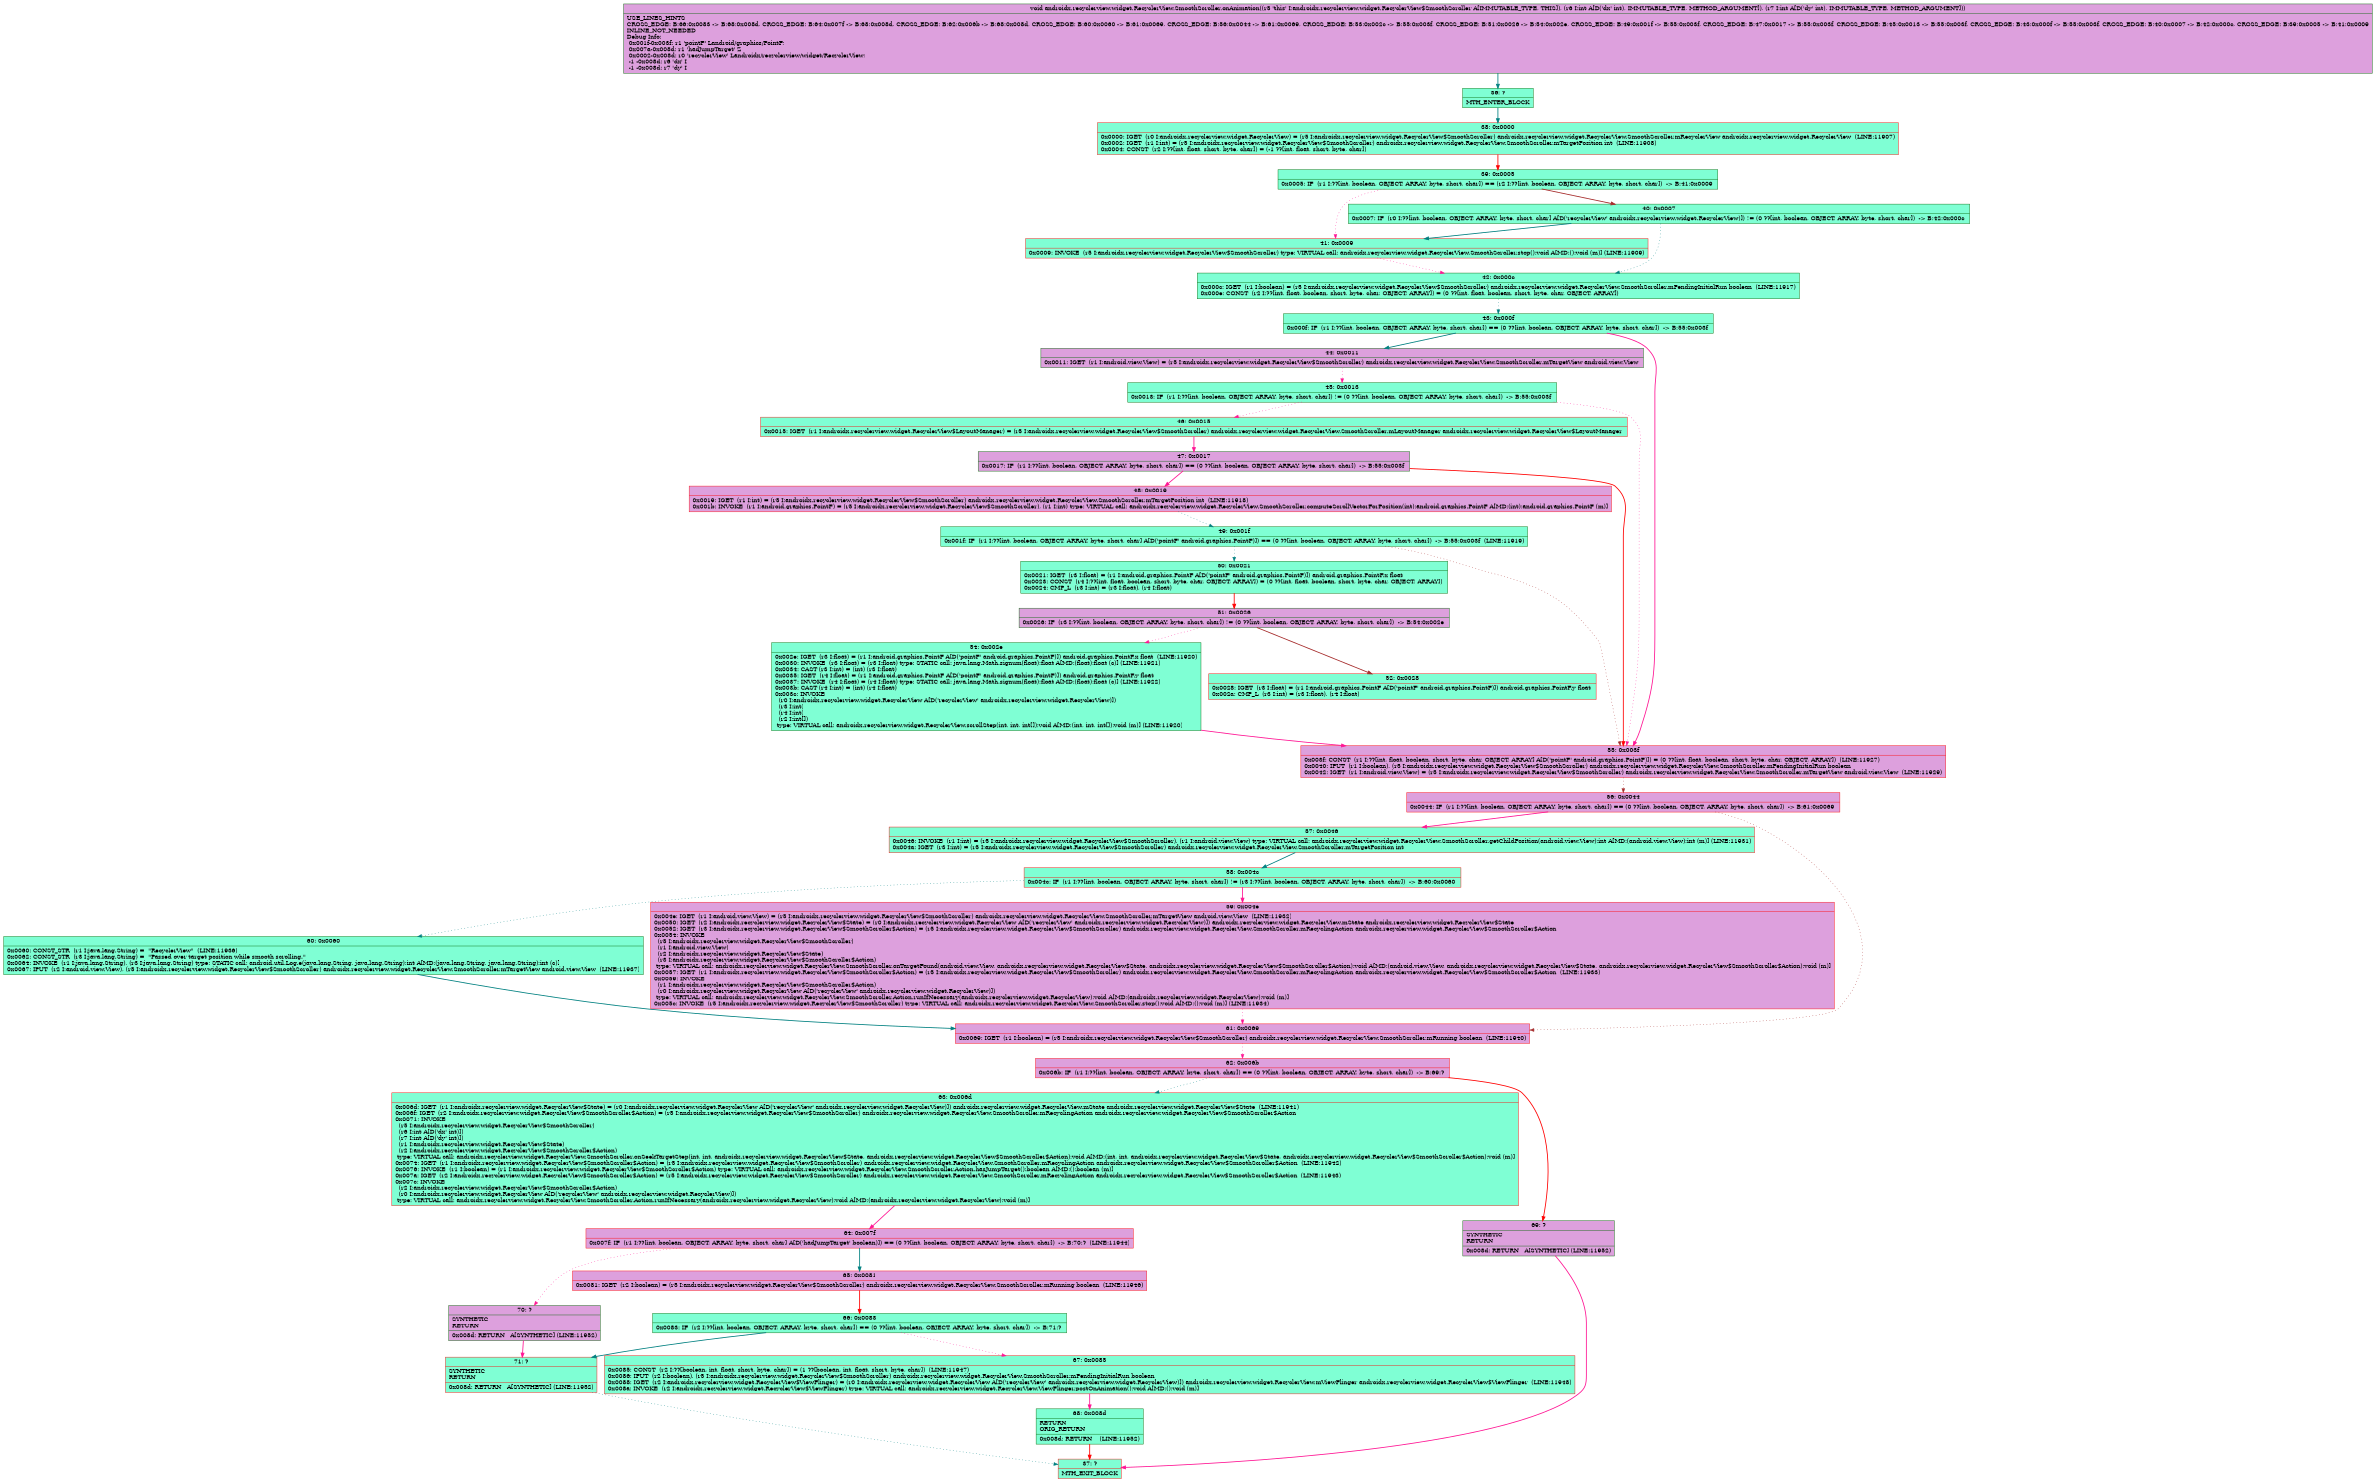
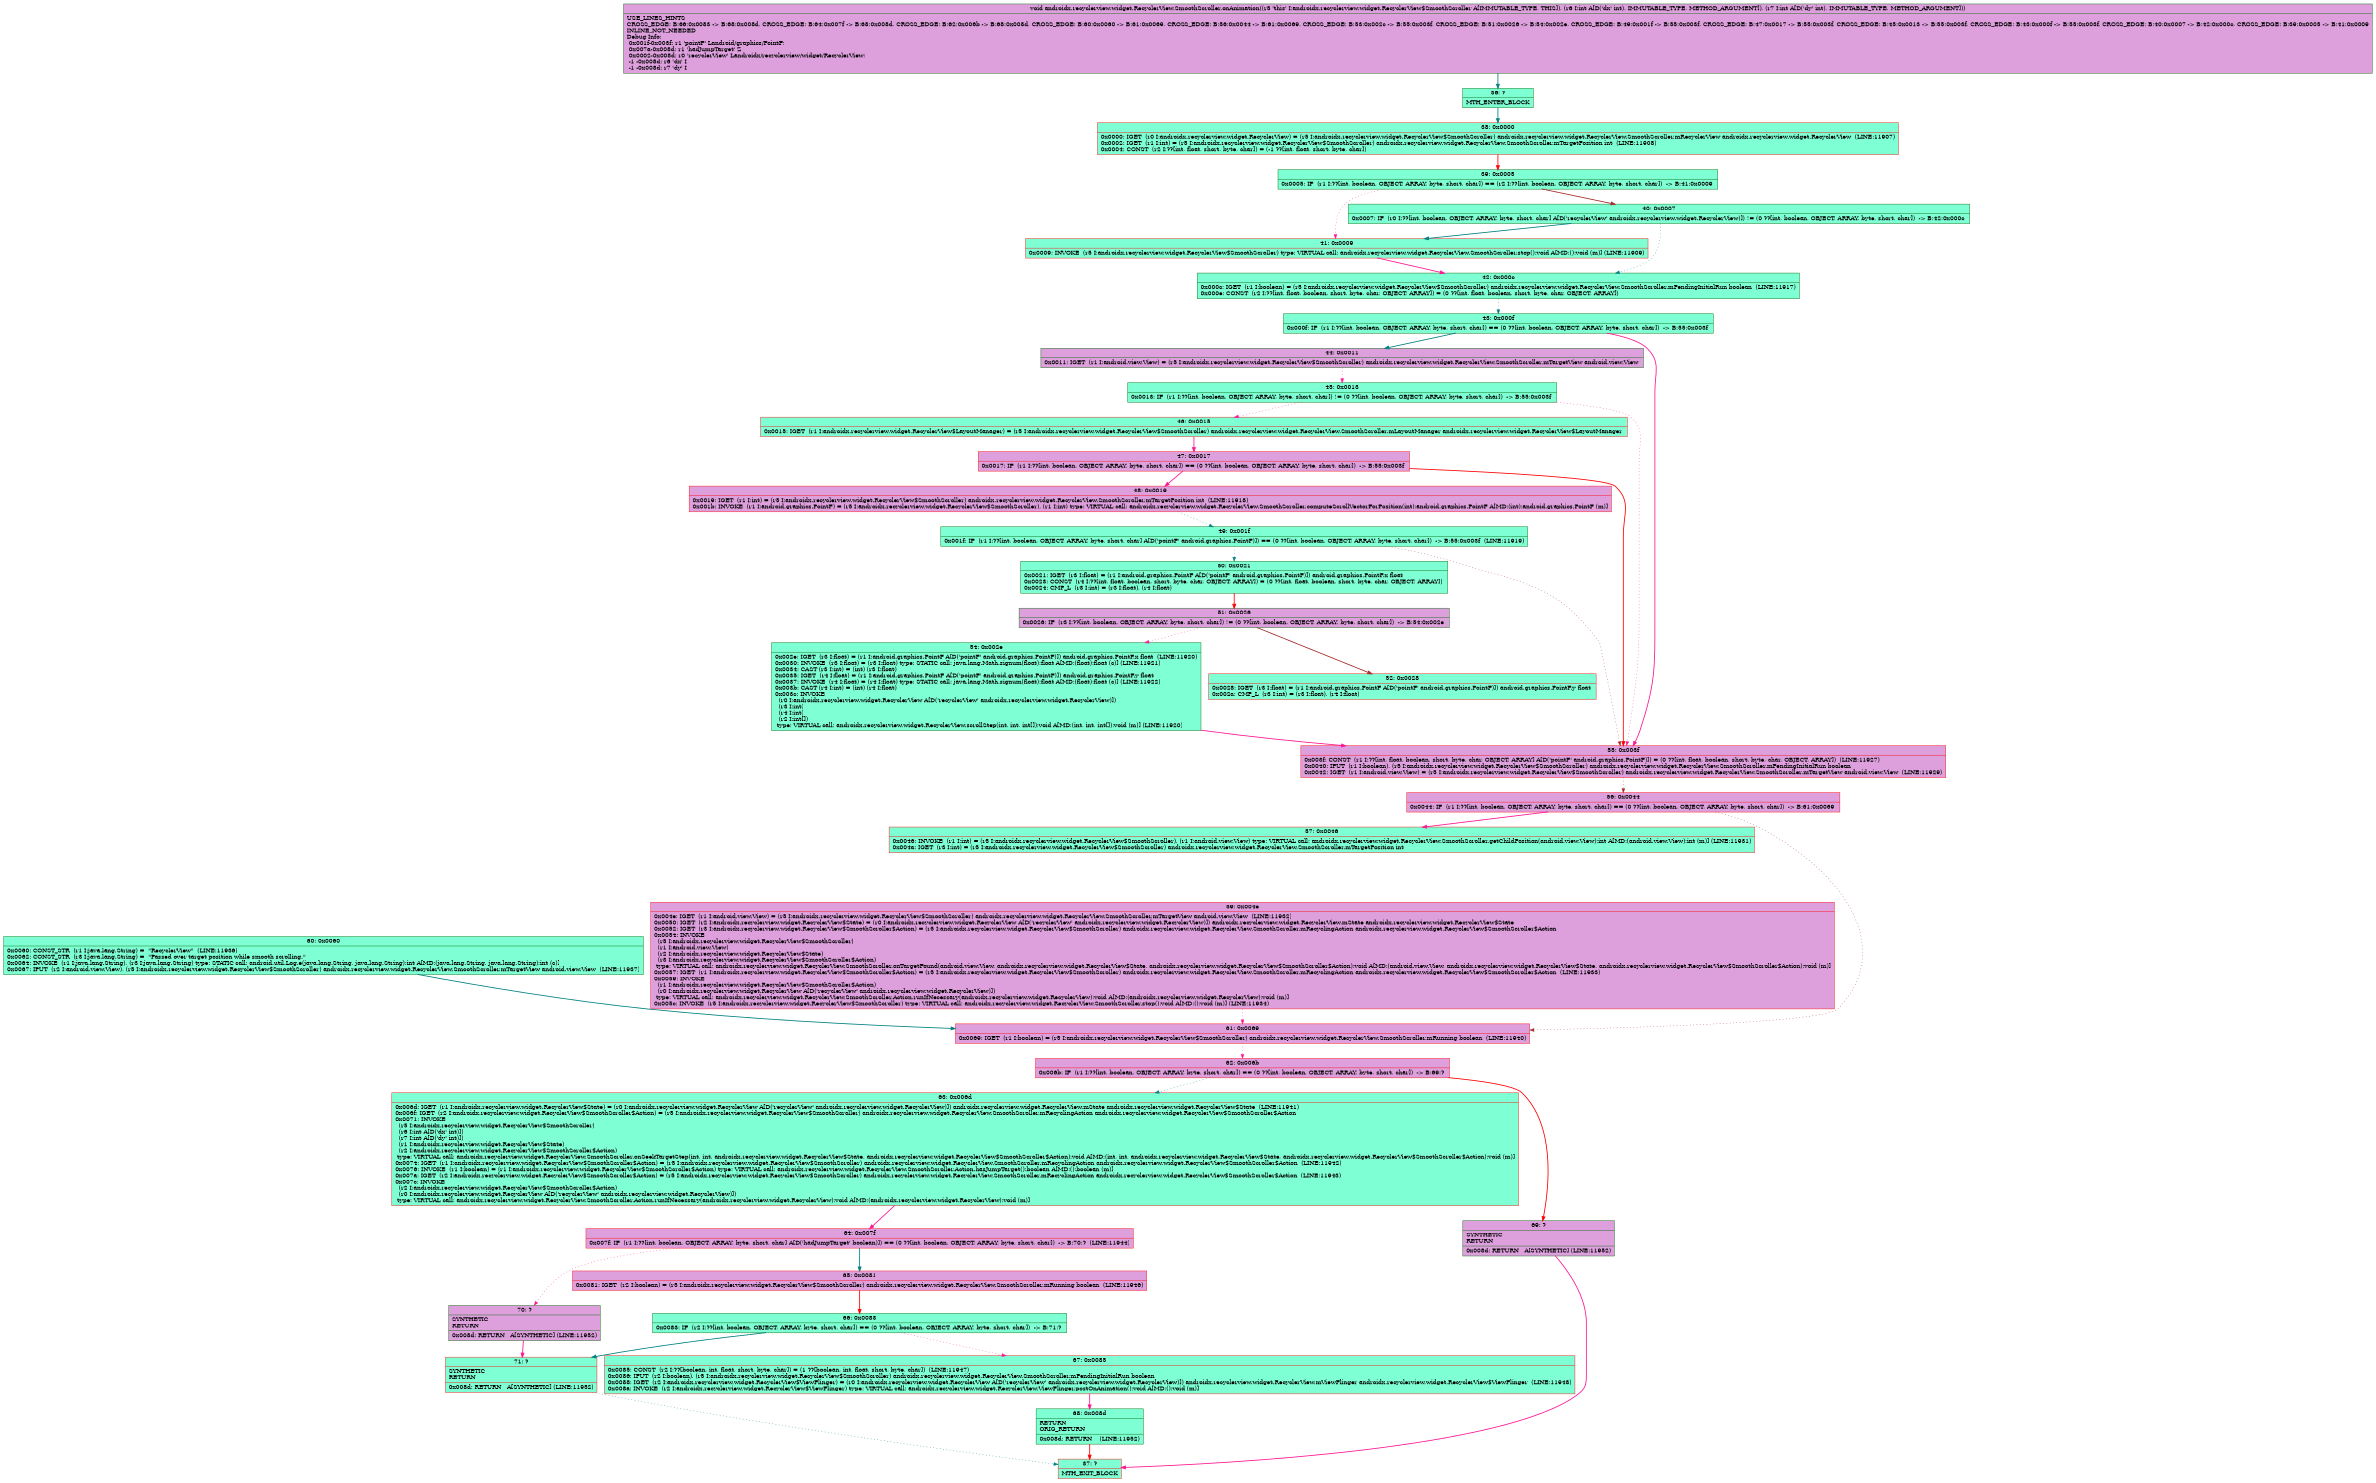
edge "41: 0x0009" -> "42: 0x000c": style dotted -> bold
node "47: 0x0017": color darkgreen -> red
node "58: 0x004c": removed
